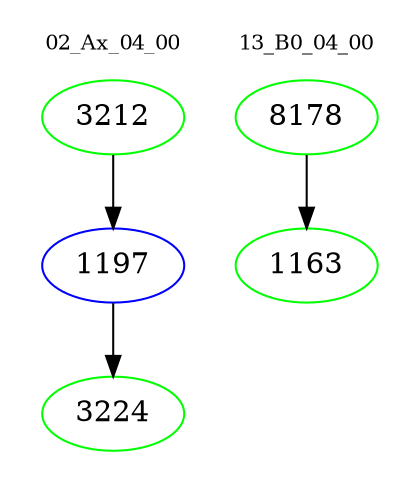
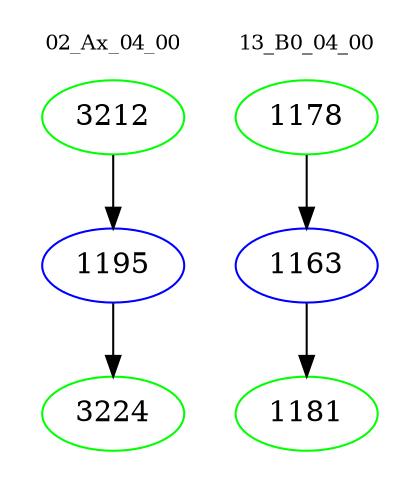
node "8178": label "8178" -> "1178"
node "1197": label "1197" -> "1195"
node "1163": color green -> blue
node "1181": added
